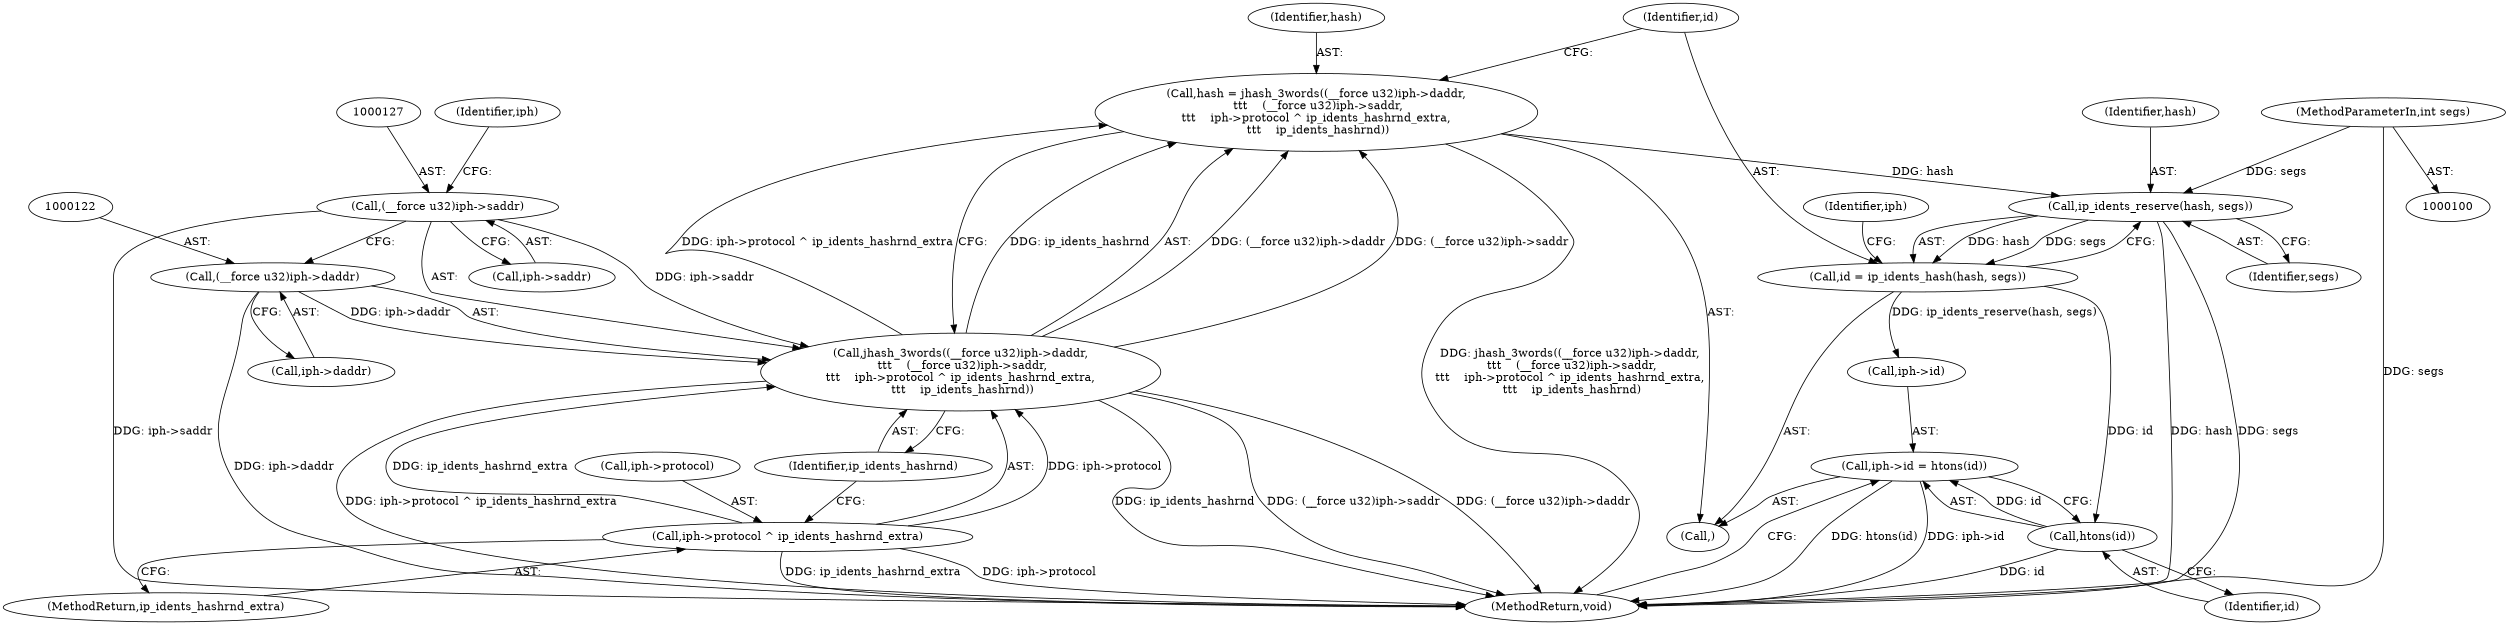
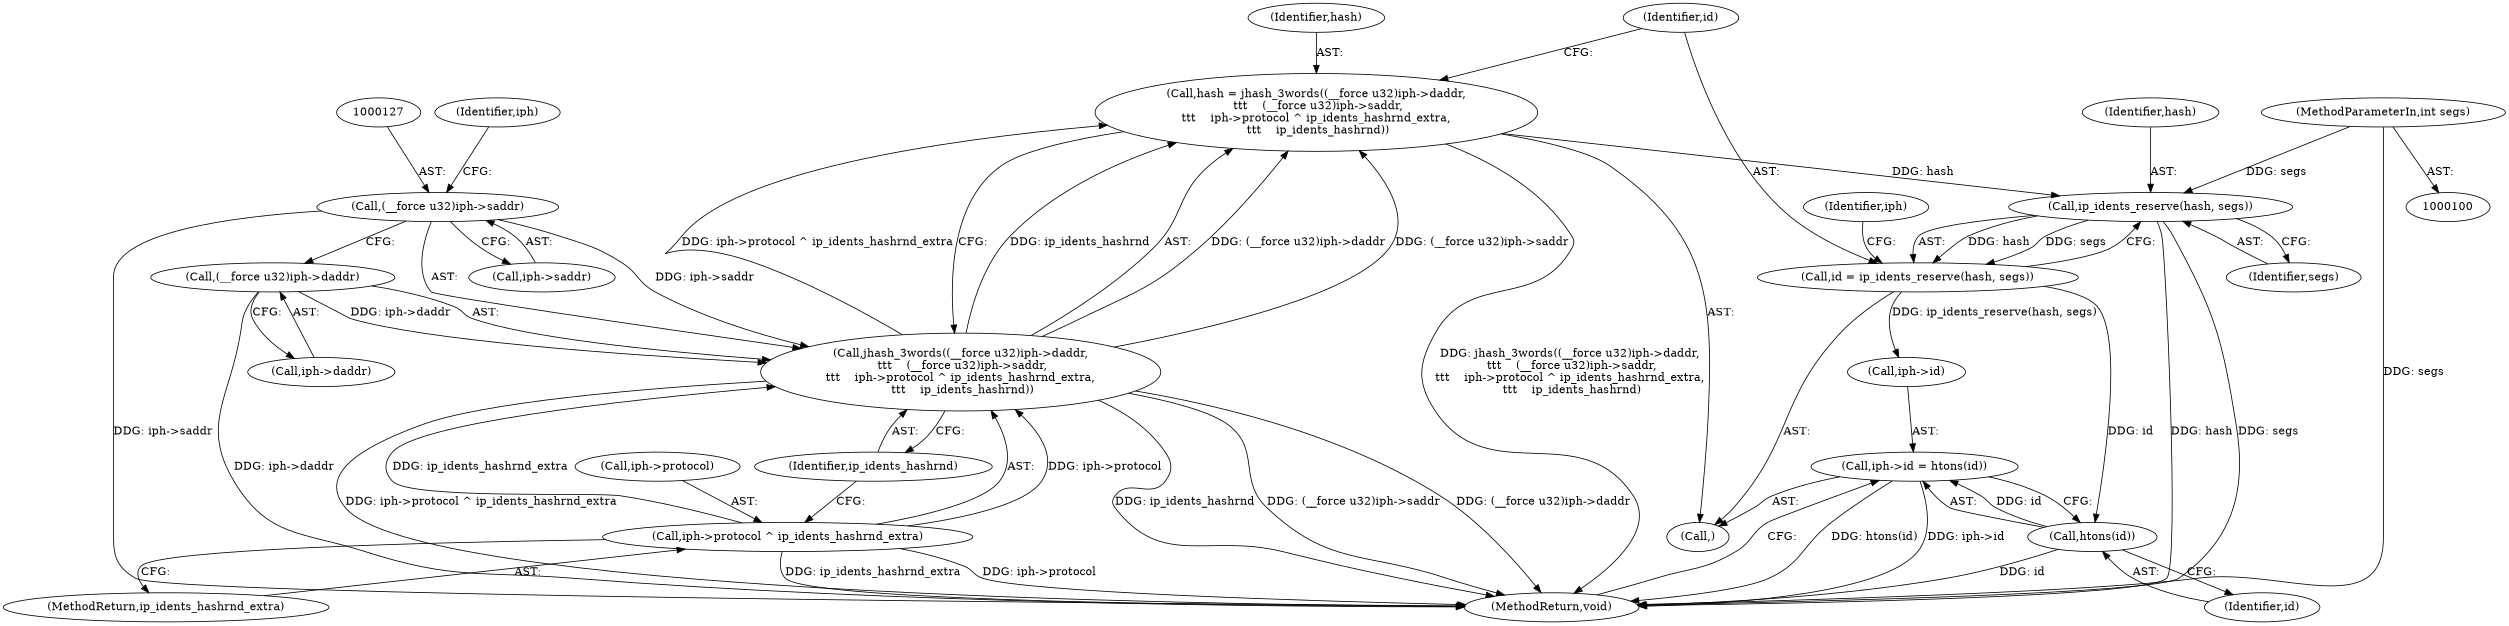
node "1000122": removed
node "(Call,id = ip_idents_hash(hash, segs))": label "(Call,id = ip_idents_hash(hash, segs))" -> "(Call,id = ip_idents_reserve(hash, segs))"
